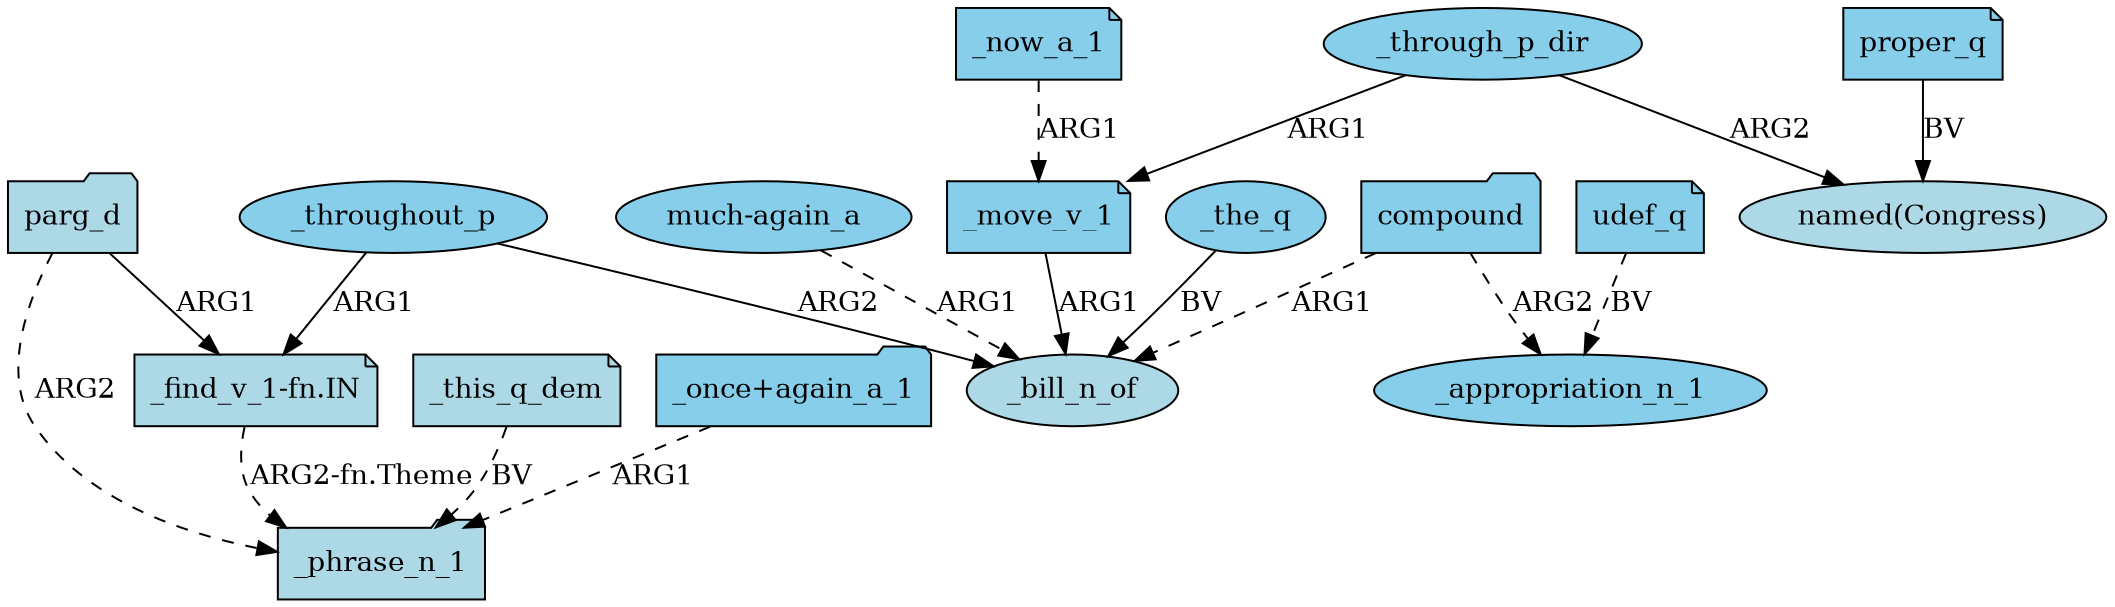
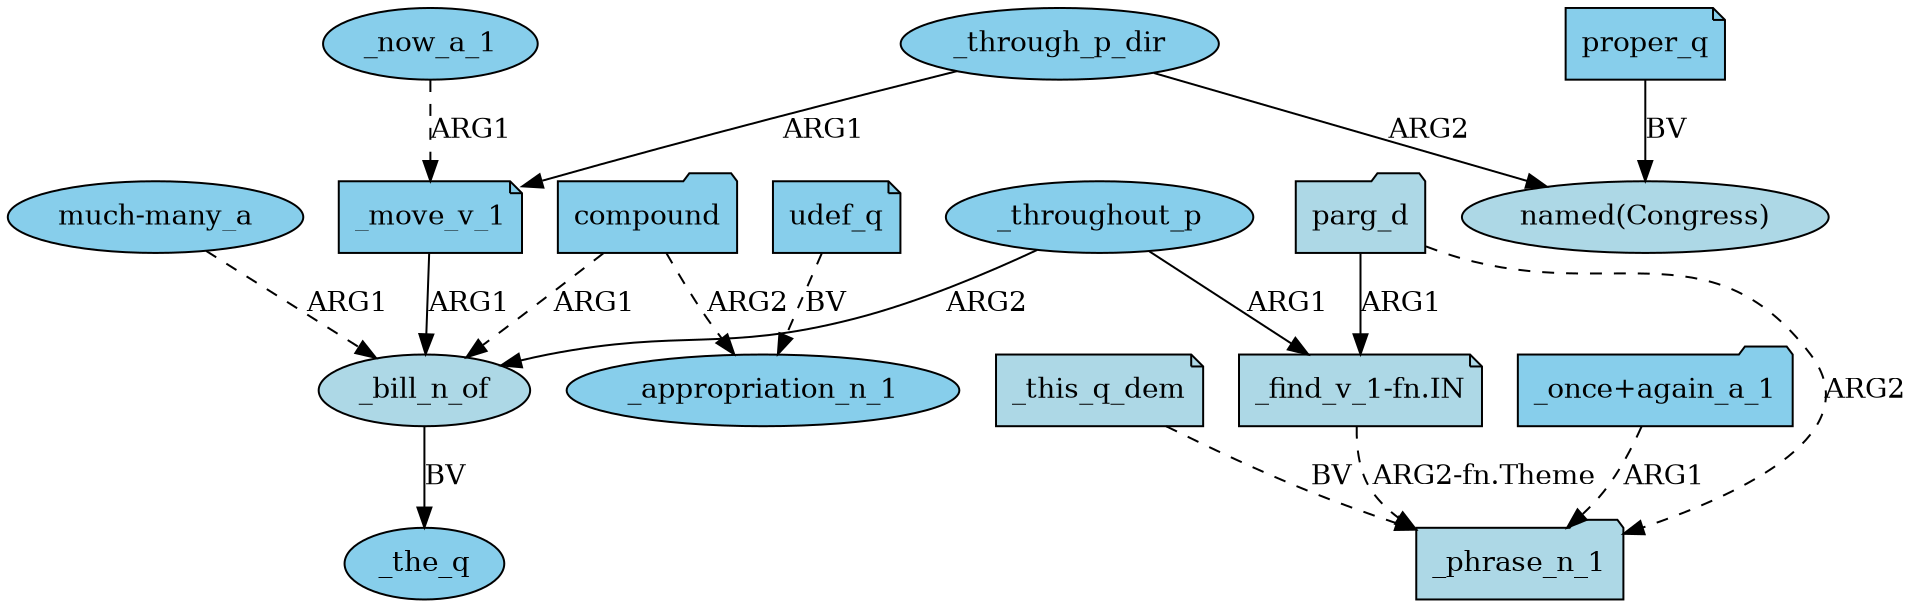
node "_now_a_1": shape note -> ellipse
node "much-again_a": label "much-again_a" -> "much-many_a"
edge "_the_q" -> "_bill_n_of": reversed
